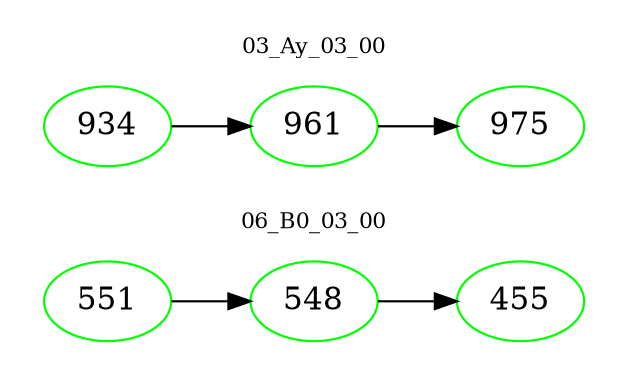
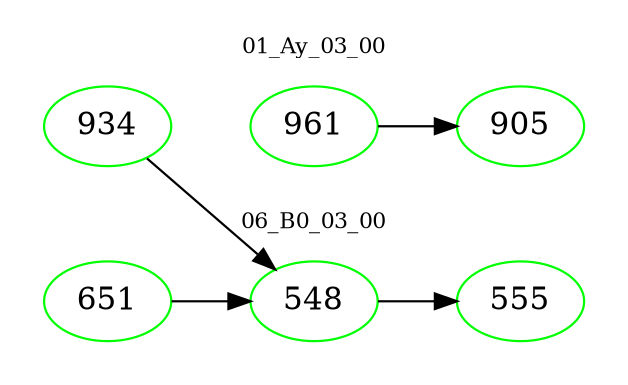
cluster "03_Ay_03_00": label "03_Ay_03_00" -> "01_Ay_03_00"
edge "934" -> "961": now "934" -> "548"
node "975": label "975" -> "905"
node "551": label "551" -> "651"
node "455": label "455" -> "555"
